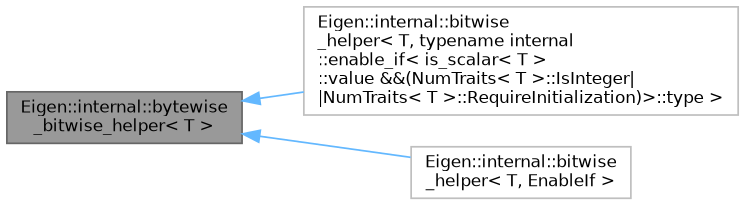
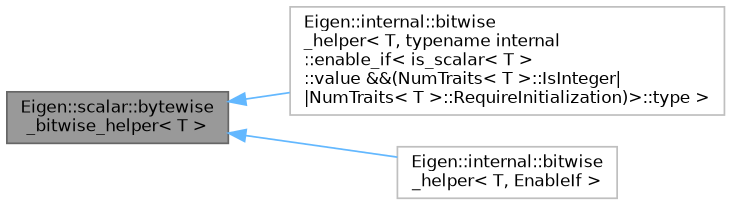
node "Eigen::internal::bytewise _bitwise_helper< T >": label "Eigen::internal::bytewise _bitwise_helper< T >" -> "Eigen::scalar::bytewise _bitwise_helper< T >"
